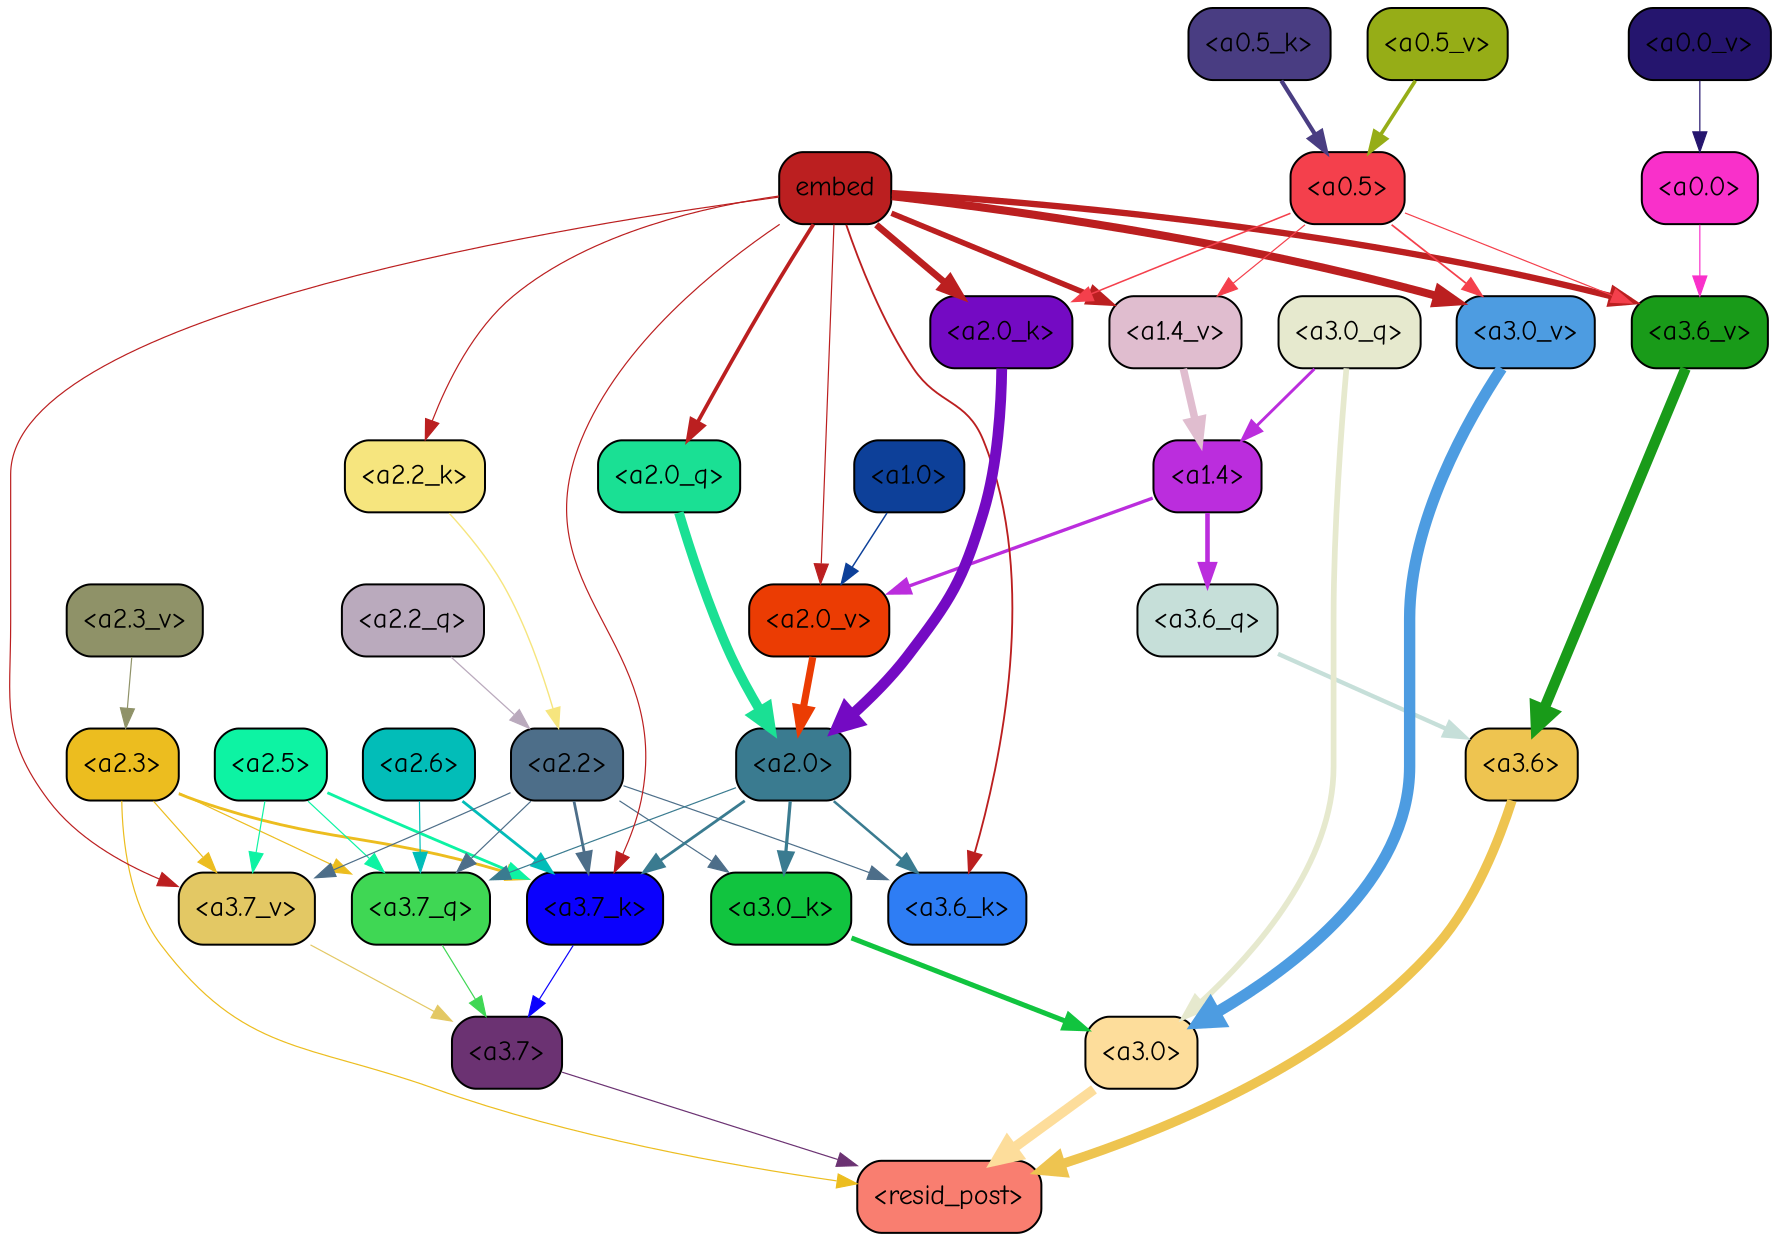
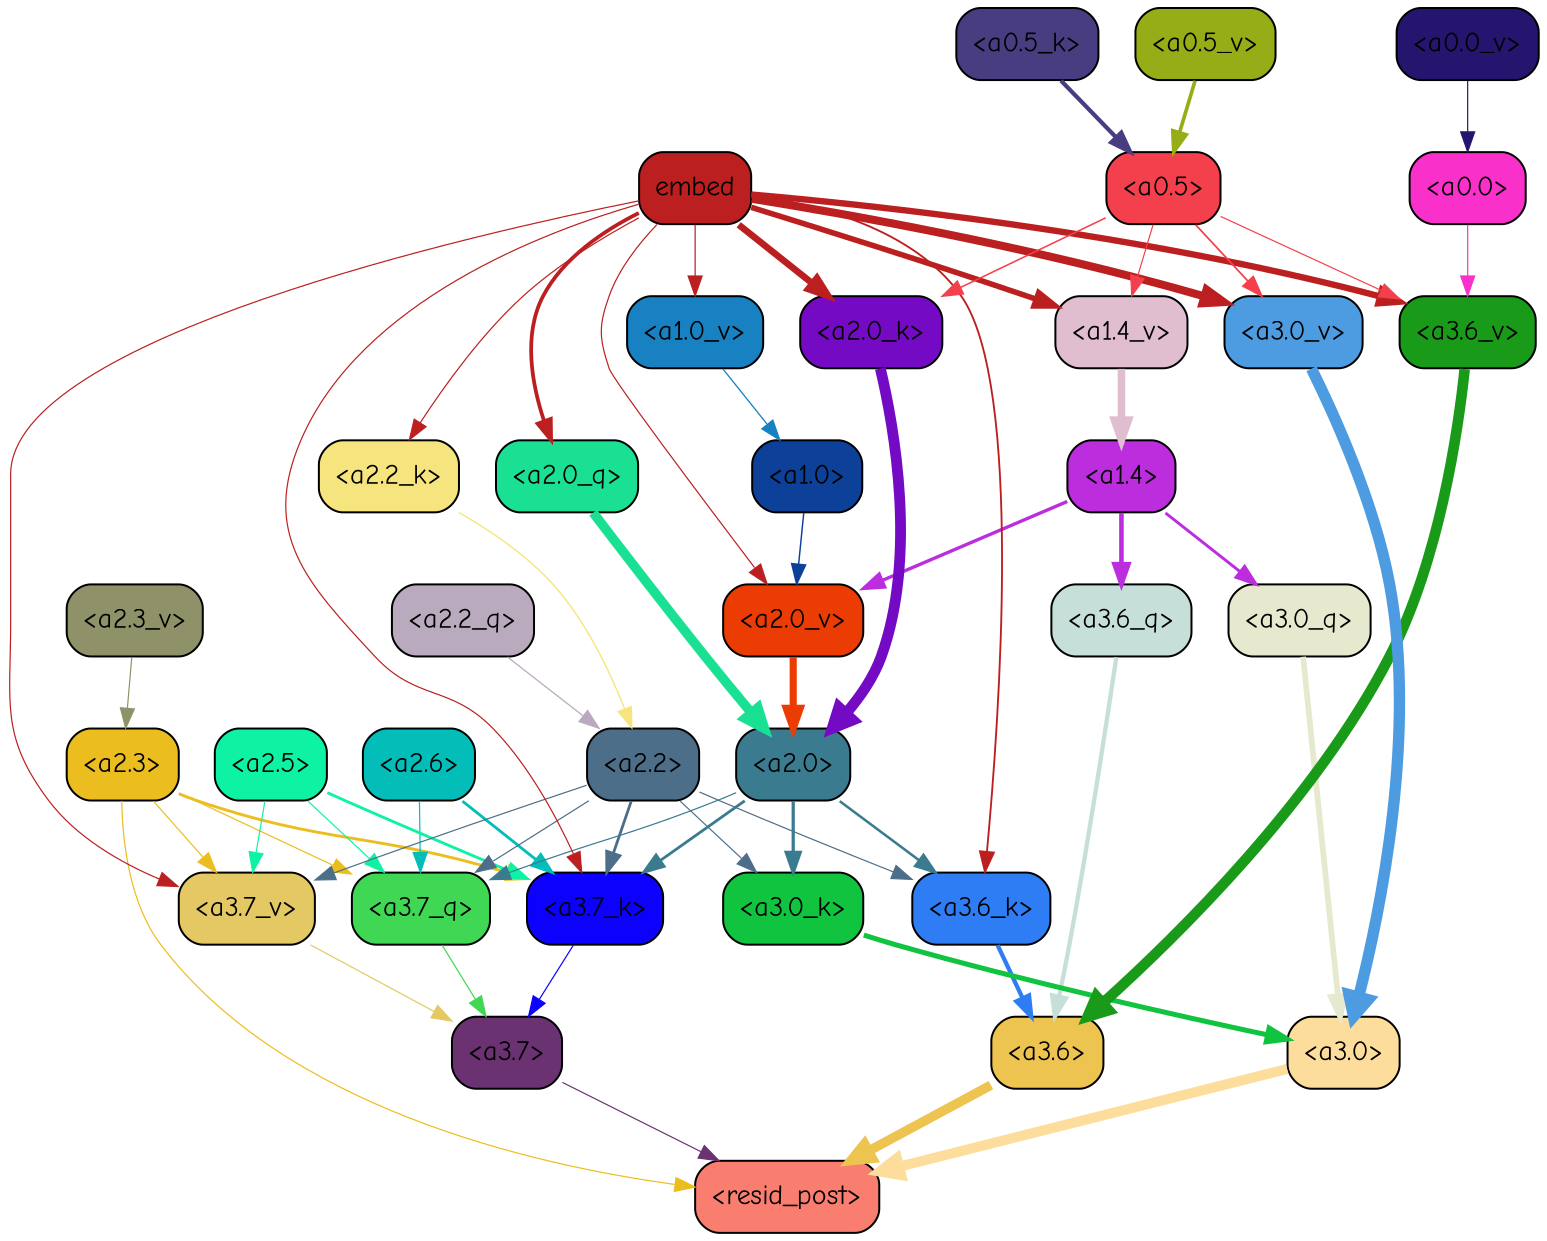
node "<a1.0_v>": added
edge "<a3.0_q>" -> "<a1.4>": reversed
edge "<a3.6_k>" -> "<a3.6>": added
